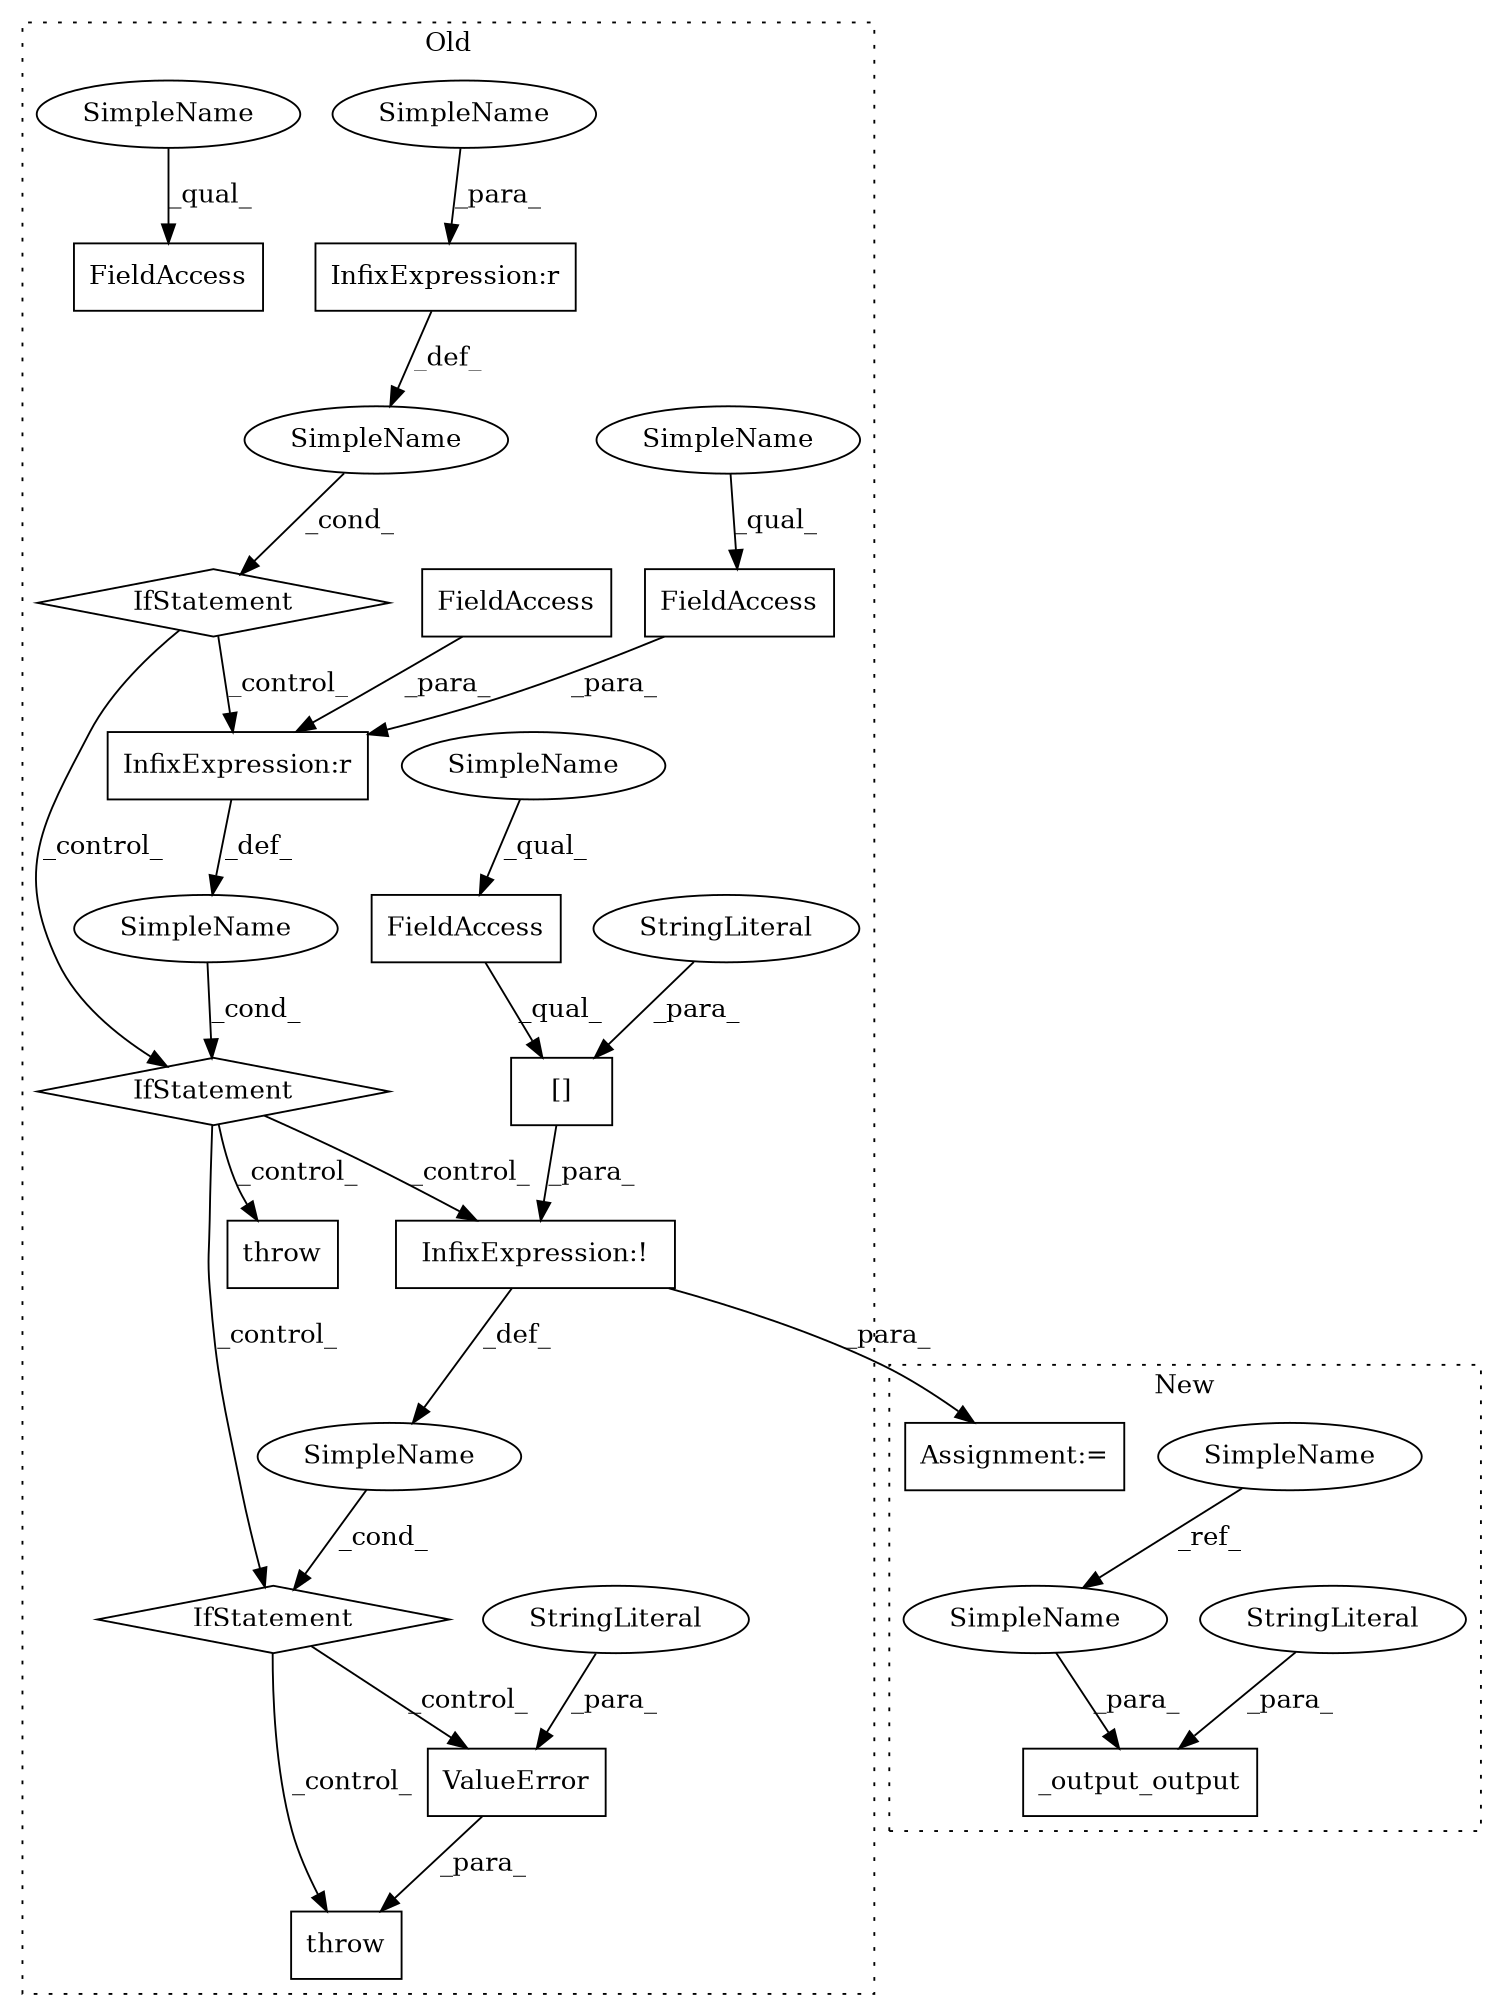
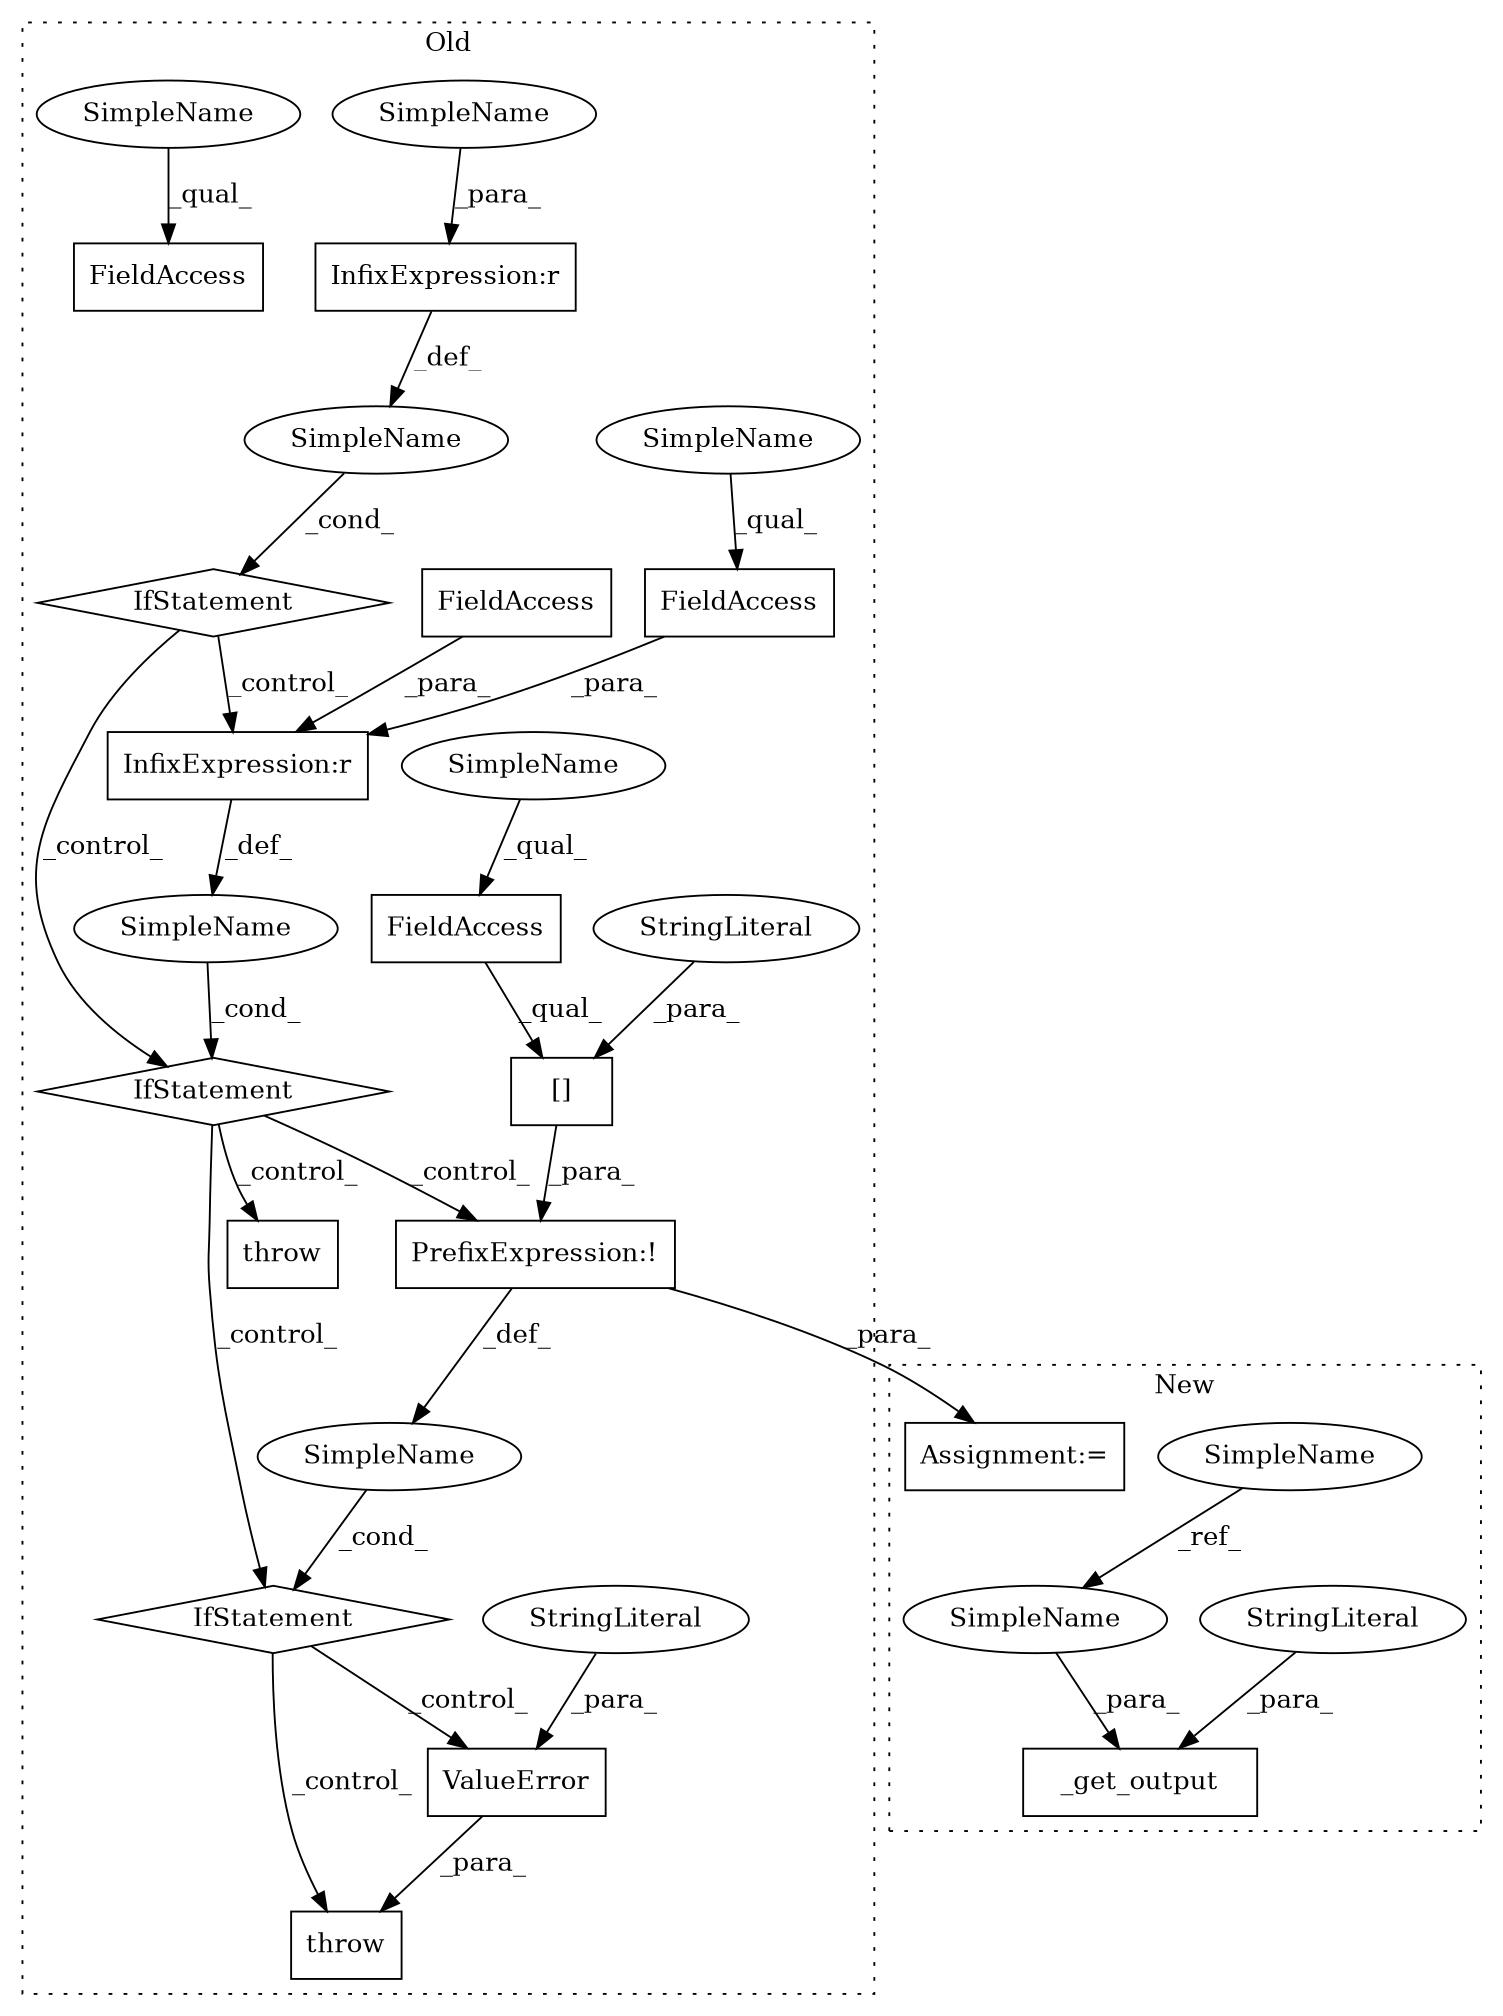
node "InfixExpression:!": label "InfixExpression:!" -> "PrefixExpression:!"
node "_output_output": label "_output_output" -> "_get_output"
